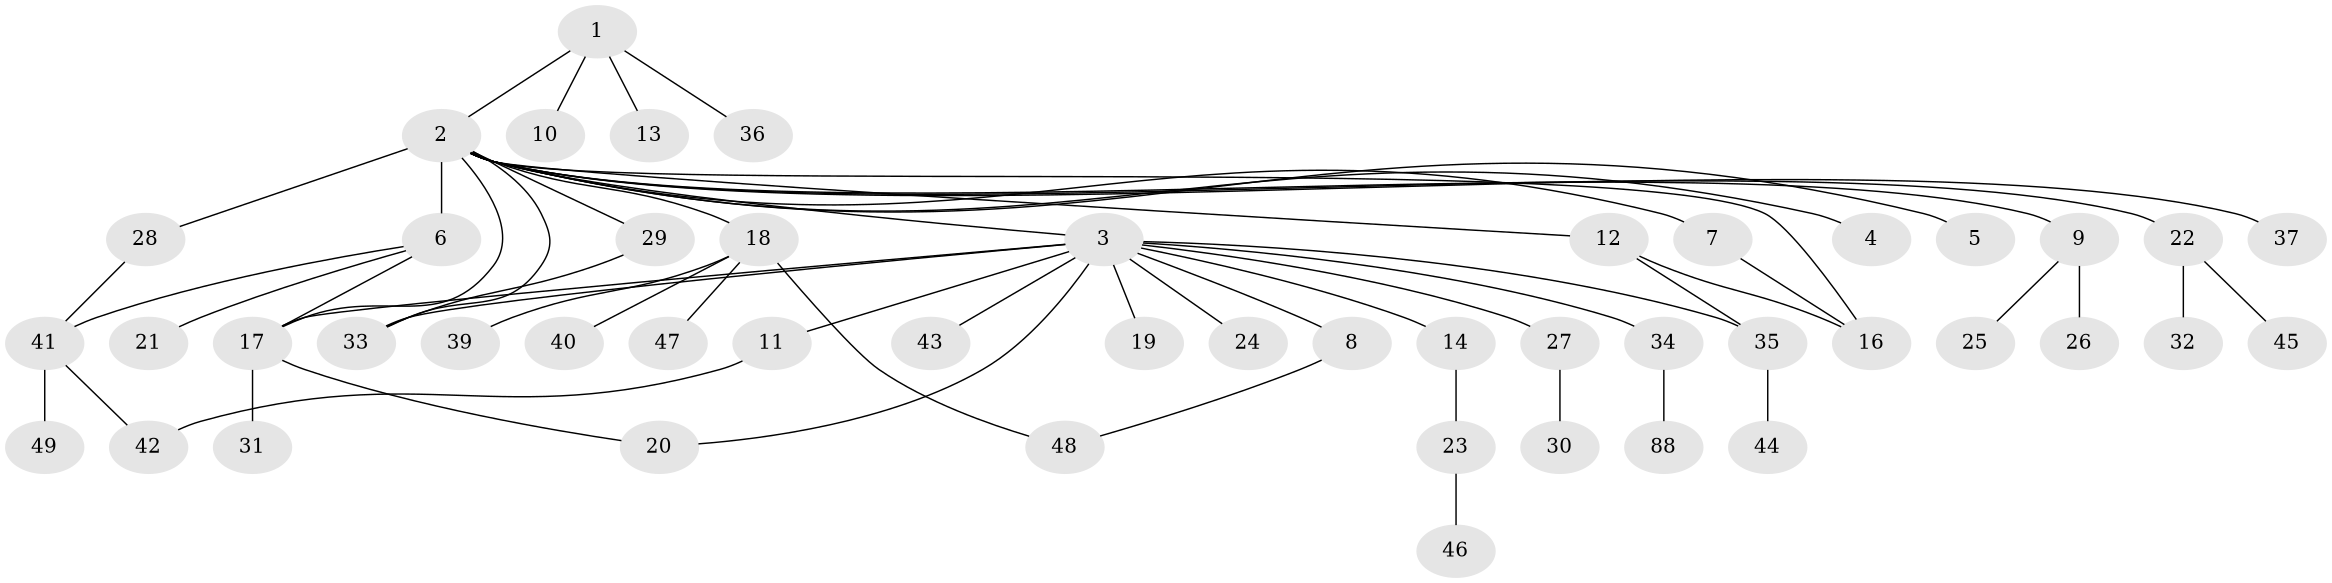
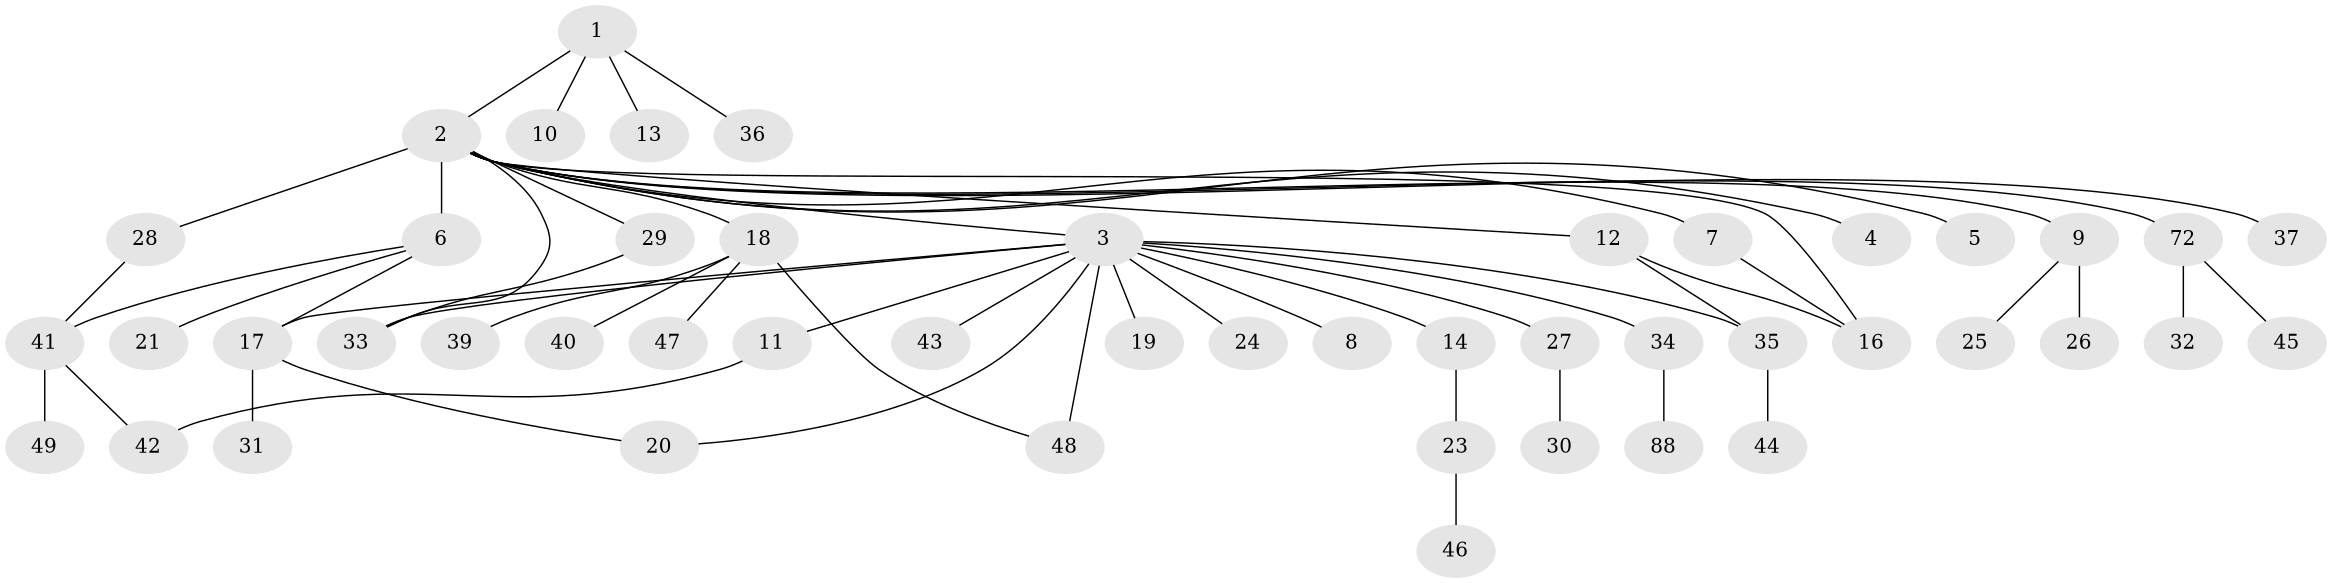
node "22": label "22" -> "72"
edge "2" -- "17": removed
edge "8" -- "48": now "3" -- "48"
